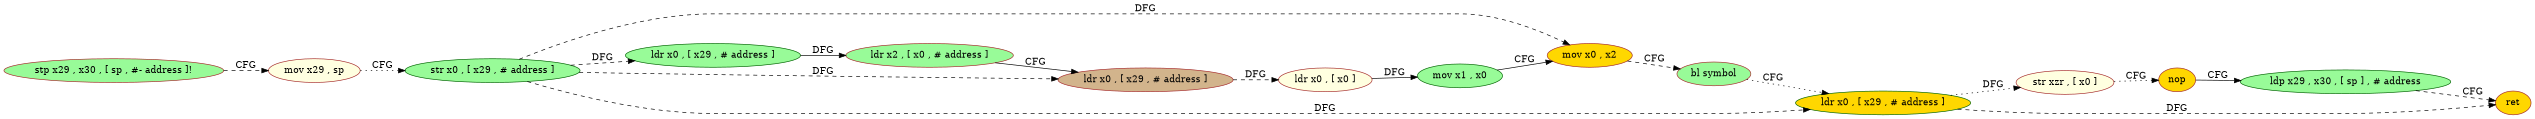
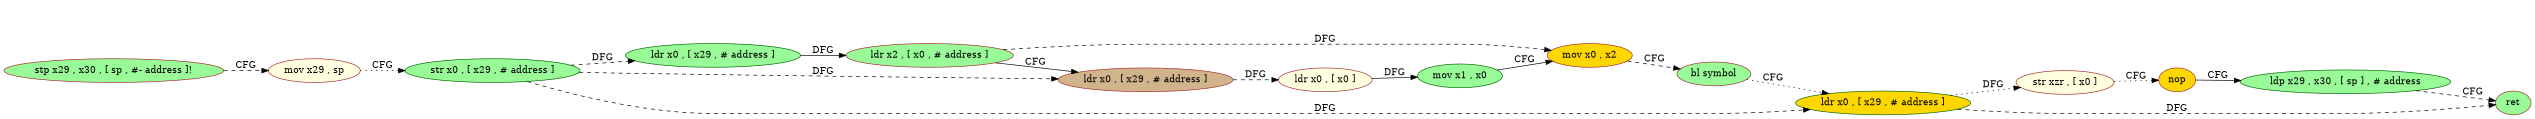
edge "str x0 , [ x29 , # address ]" -> "mov x0 , x2": now "ldr x2 , [ x0 , # address ]" -> "mov x0 , x2"
node "ret": fillcolor gold -> palegreen
